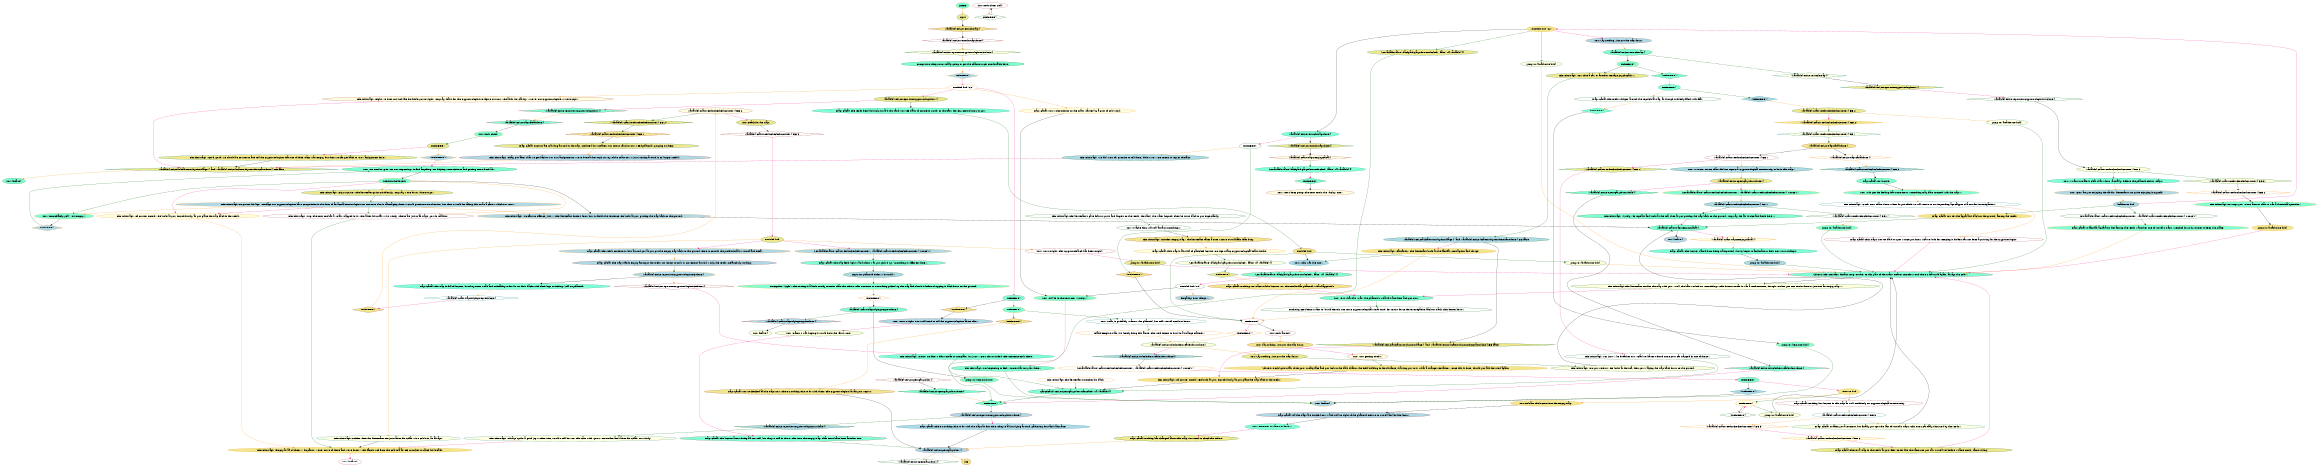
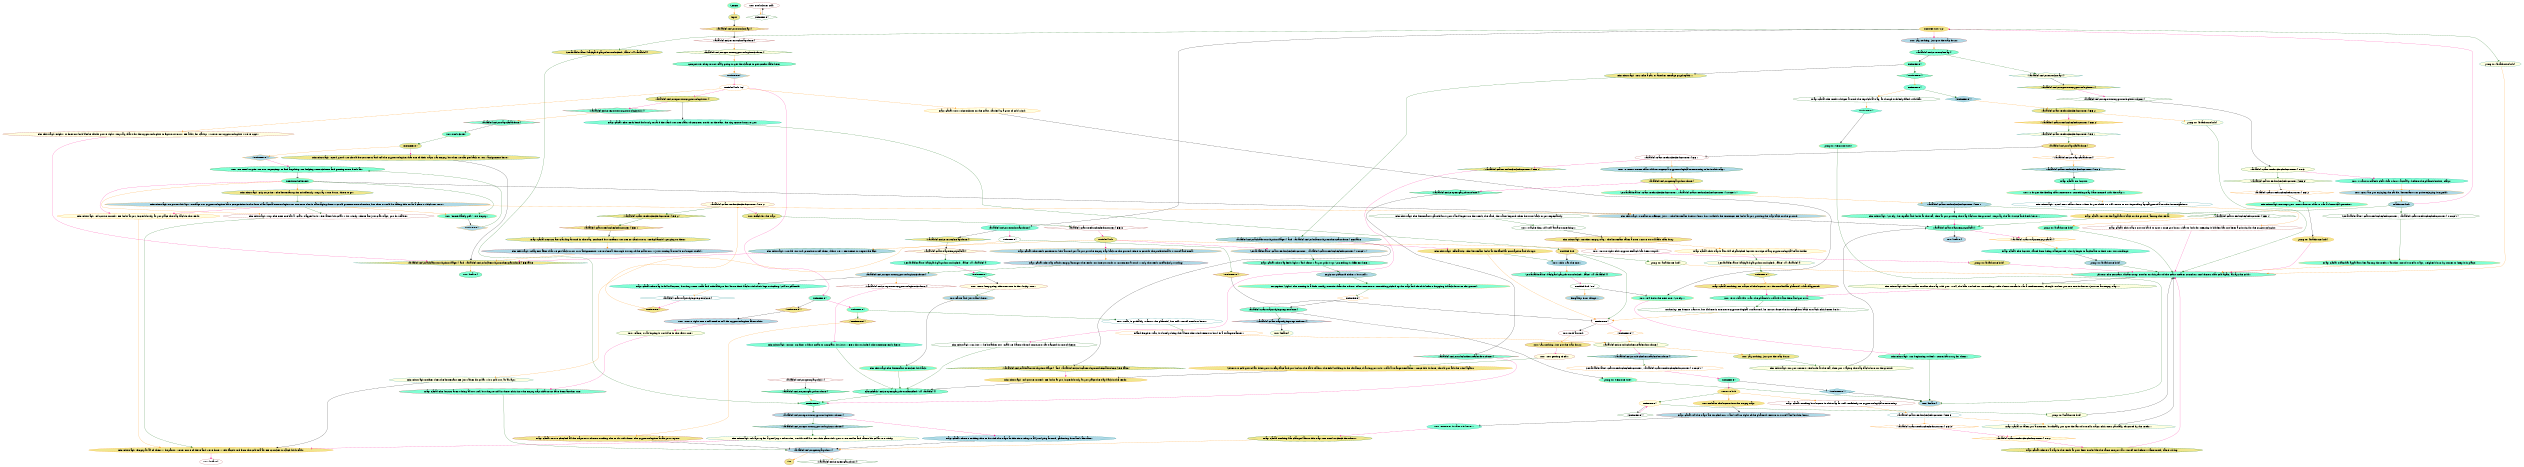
node "You: Pause and just stand there.": added
node "Kim Kitsuragi: The lieutenant stretches his back.": fillcolor white -> aquamarine
